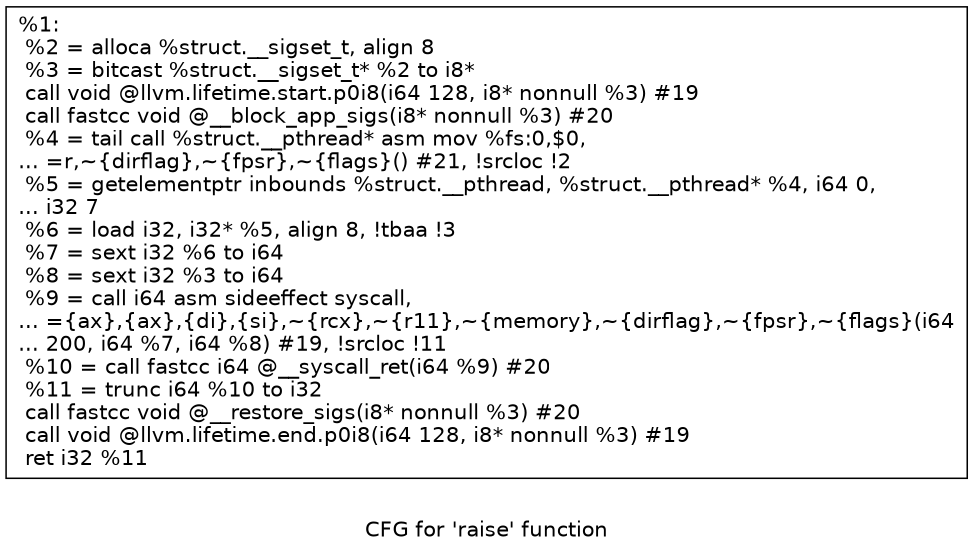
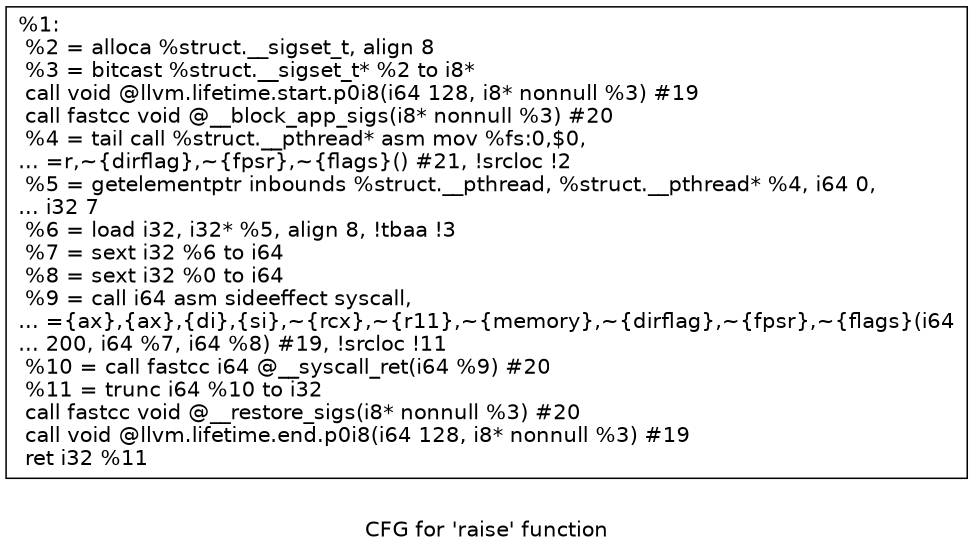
node "%1:": text "%8 = sext i32 %3 to i64" -> "%8 = sext i32 %0 to i64"
